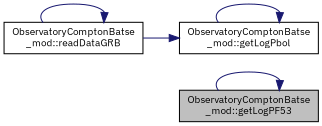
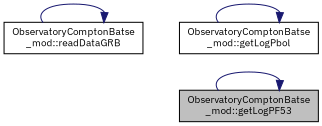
edge "ObservatoryComptonBatse _mod::readDataGRB" -> "ObservatoryComptonBatse _mod::getLogPbol": removed
